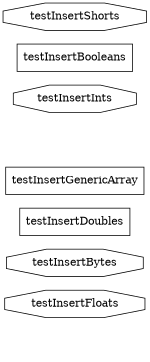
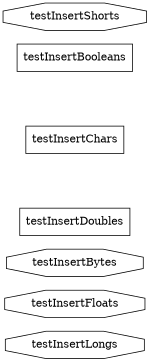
node "testInsertInts": removed
node "testInsertChars": added
node "testInsertGenericArray": removed
node "testInsertLongs": added
